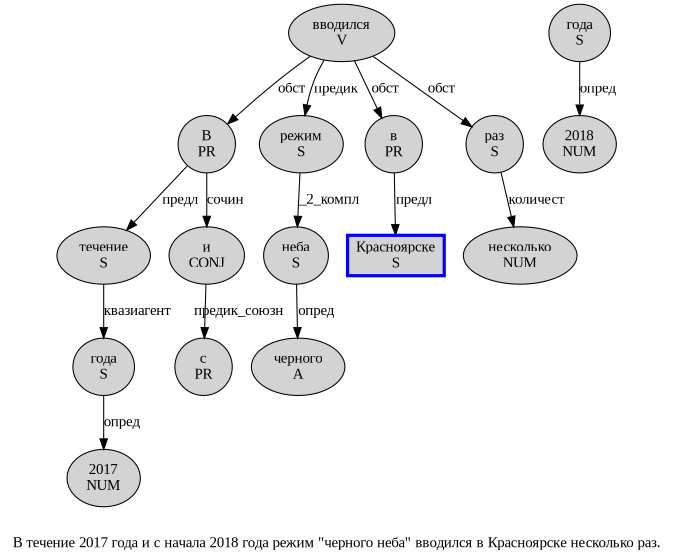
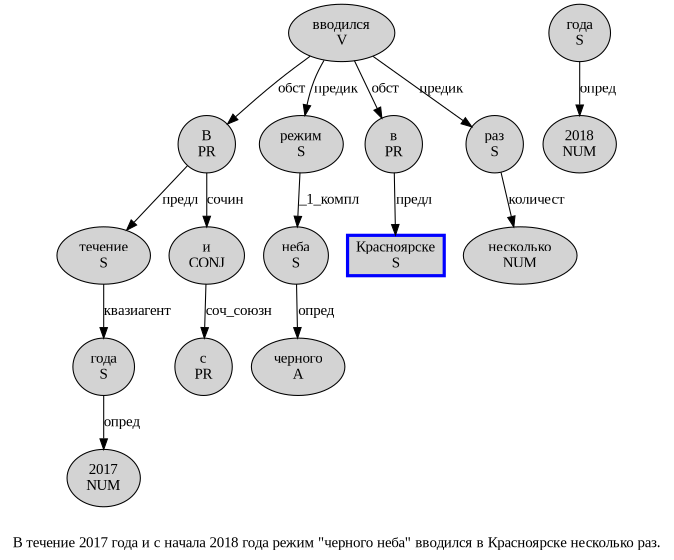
edge "вводился V" -> "раз S": label "обст" -> "предик"
edge "режим S" -> "неба S": label "_2_компл" -> "_1_компл"
edge "и CONJ" -> "с PR": label "предик_союзн" -> "соч_союзн"
